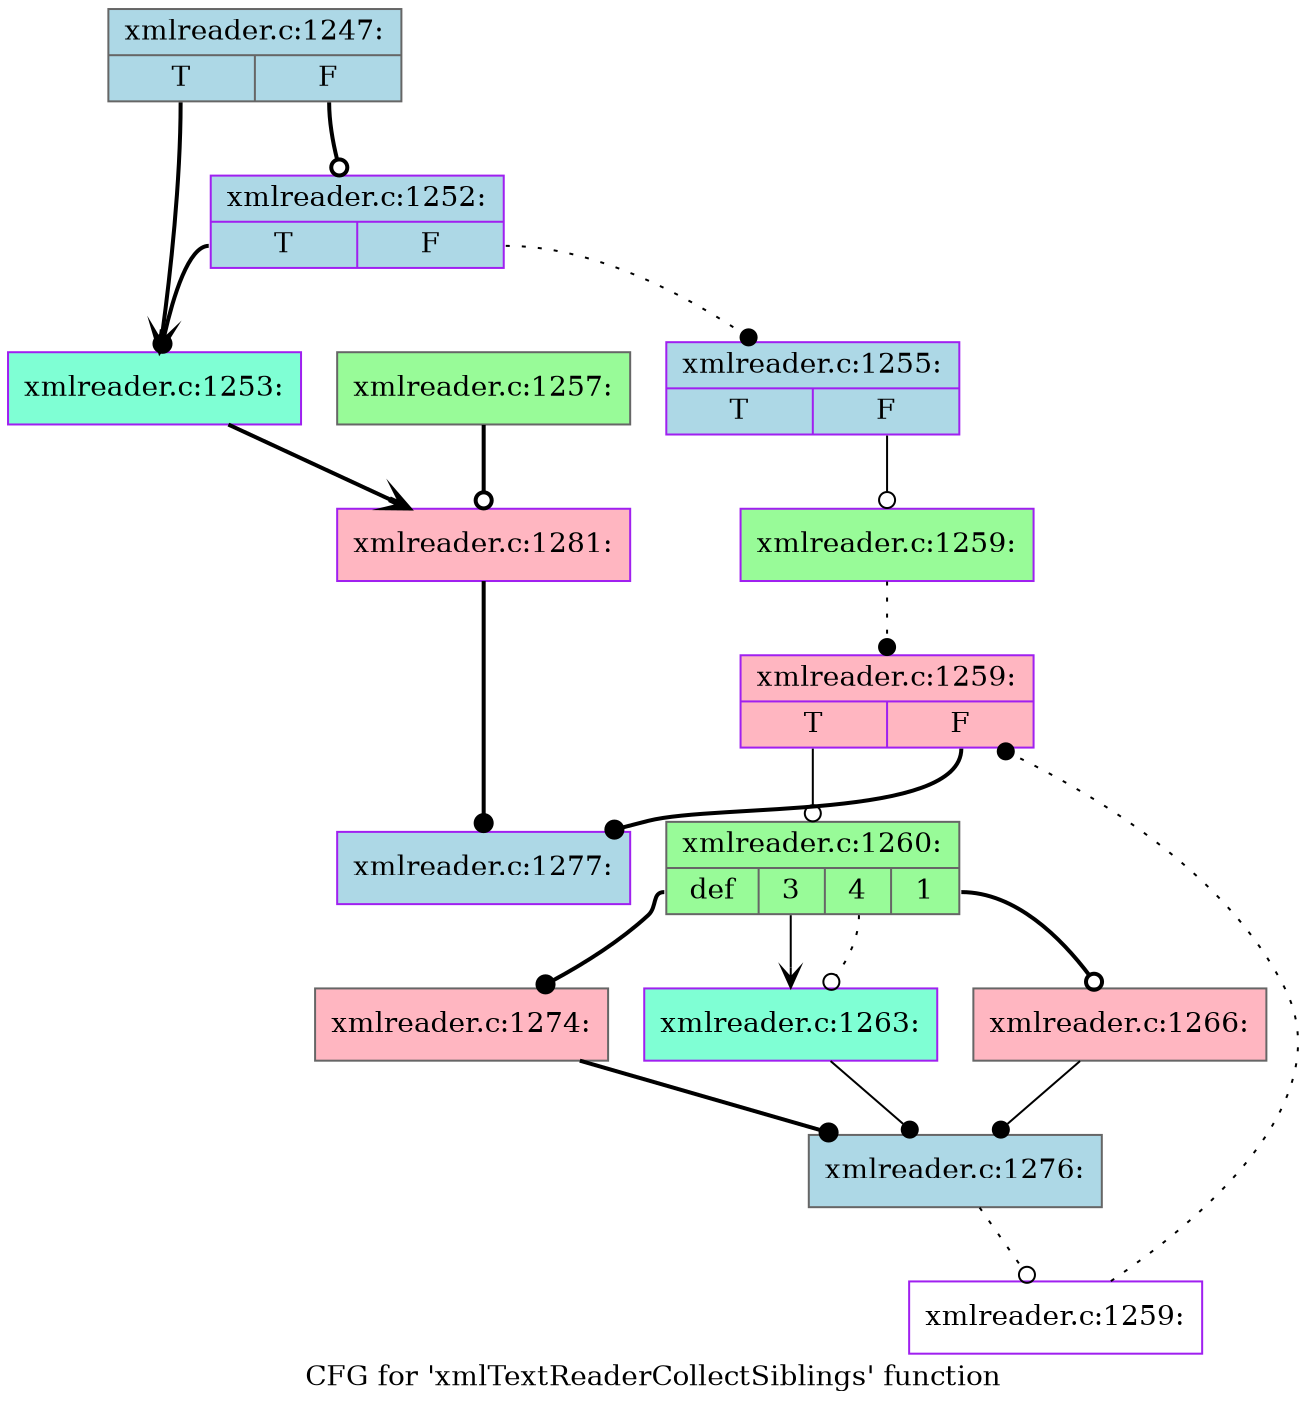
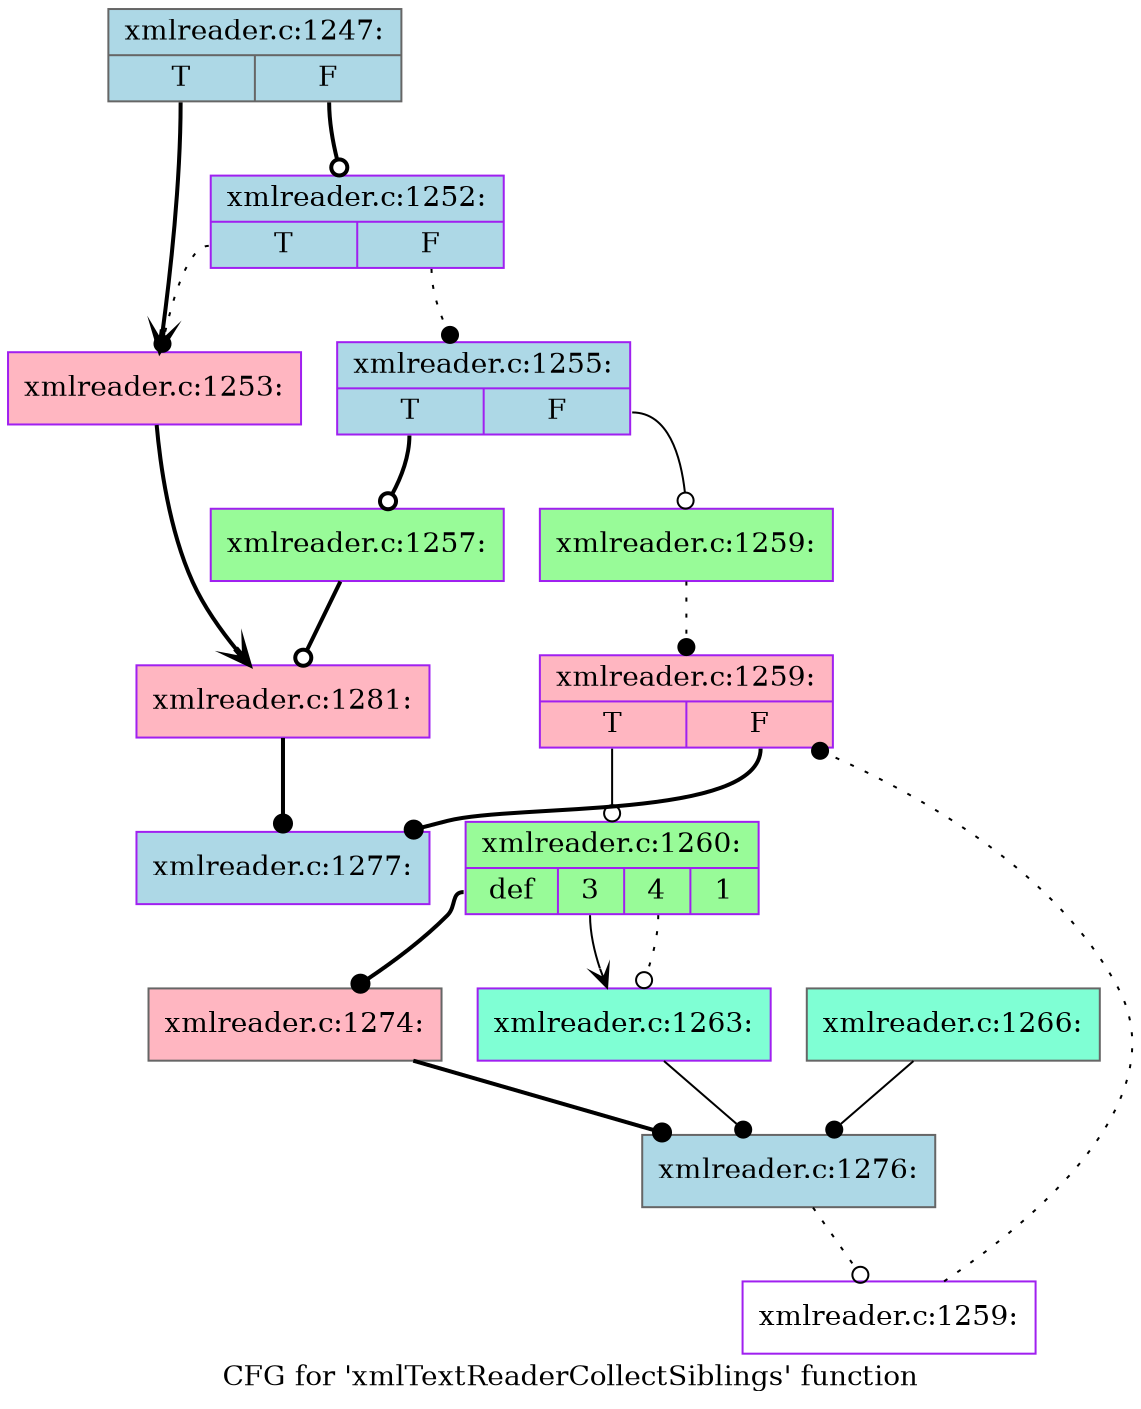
edge "xmlreader.c:1252:" -> "xmlreader.c:1253:": style bold -> dotted
node "xmlreader.c:1253:": fillcolor aquamarine -> lightpink
node "xmlreader.c:1257:": color gray40 -> purple
edge "xmlreader.c:1255:" -> "xmlreader.c:1257:": added
node "xmlreader.c:1260:": color gray40 -> purple
edge "xmlreader.c:1260:" -> "xmlreader.c:1266:": removed
node "xmlreader.c:1266:": fillcolor lightpink -> aquamarine
